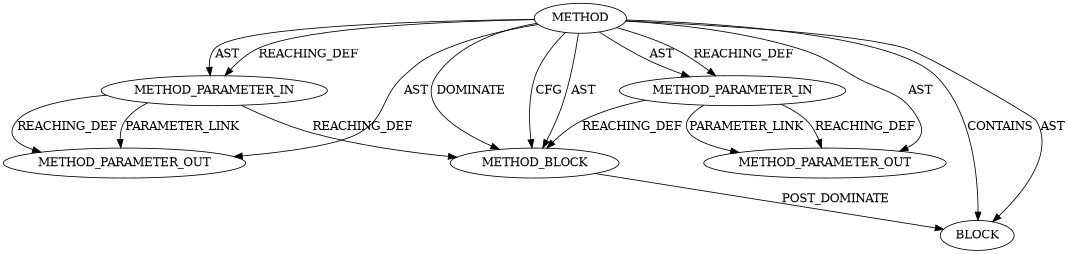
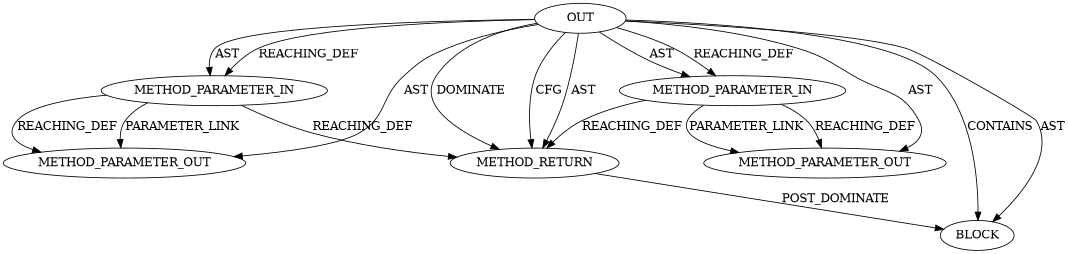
node "METHOD": label "METHOD" -> "OUT"
node "METHOD_BLOCK": label "METHOD_BLOCK" -> "METHOD_RETURN"
